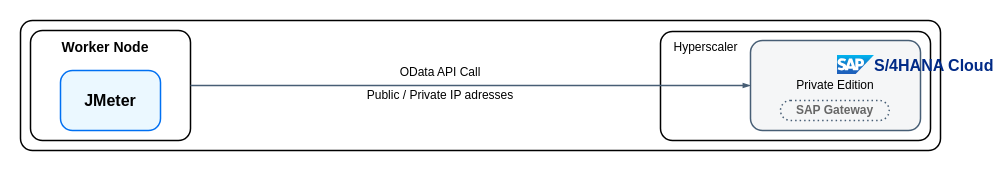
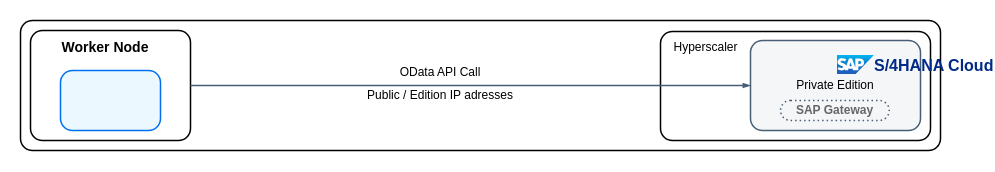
node "Public / Private IP adresses": label "Public / Private IP adresses" -> "Public / Edition IP adresses"
node "JMeter": removed
